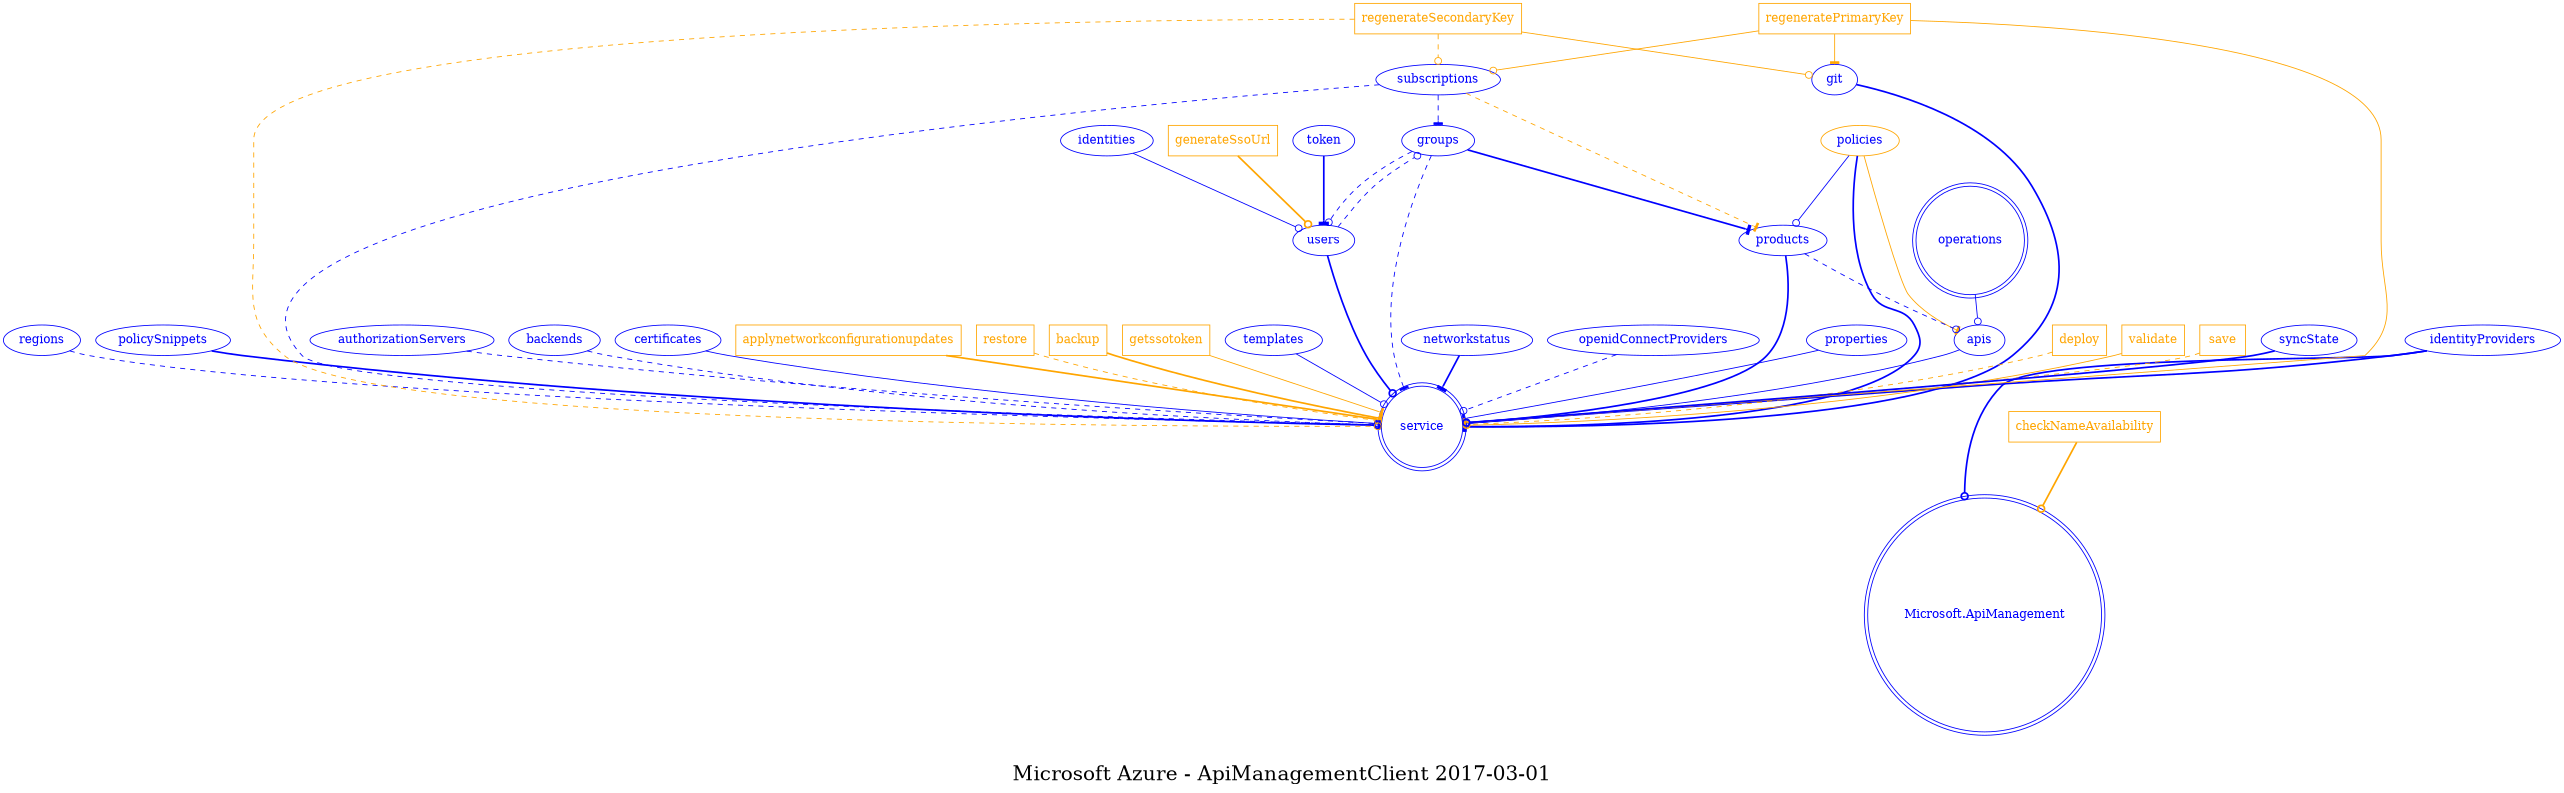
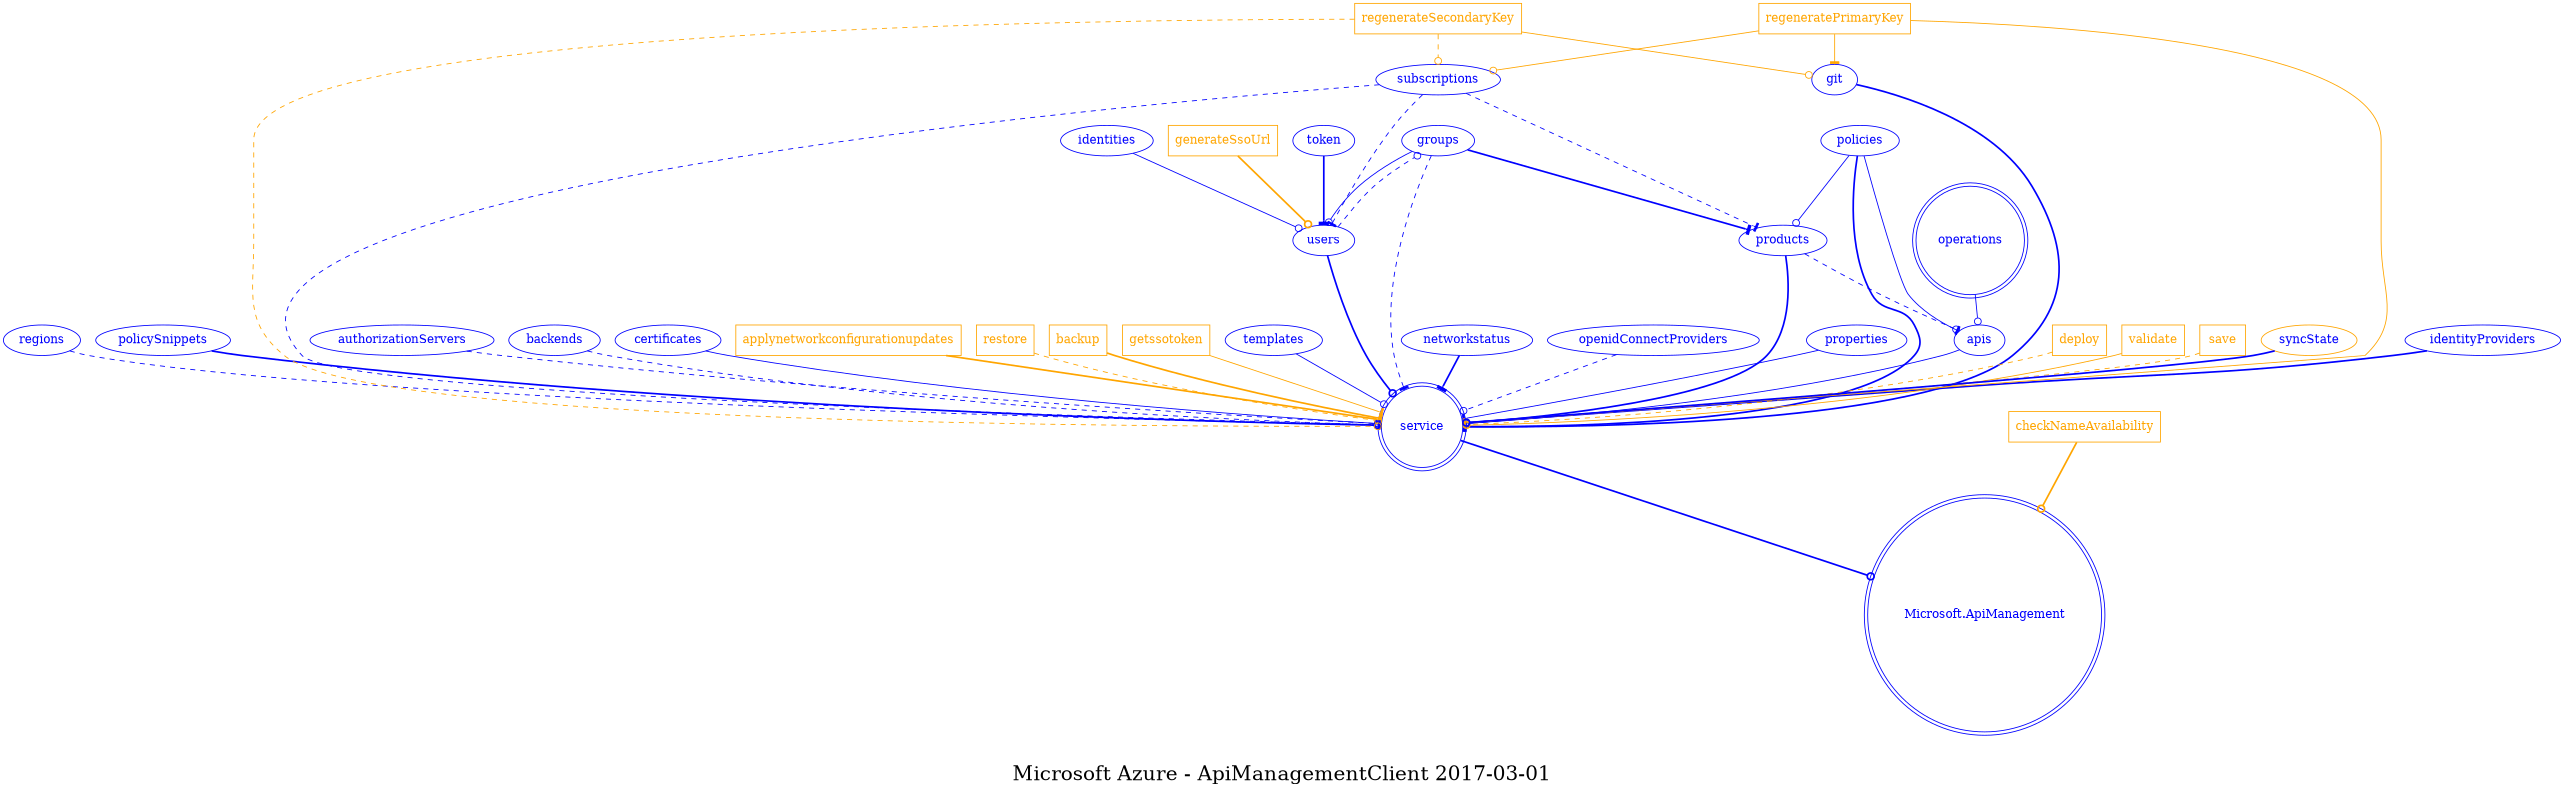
edge "subscriptions" -> "groups": now "subscriptions" -> "users"
node "policies": color orange -> blue
edge "subscriptions" -> "products": color orange -> blue
edge "groups" -> "users": style dashed -> solid
edge "policies" -> "apis": color orange -> blue
node "syncState": color blue -> orange
edge "identityProviders" -> "Microsoft.ApiManagement": now "service" -> "Microsoft.ApiManagement"
